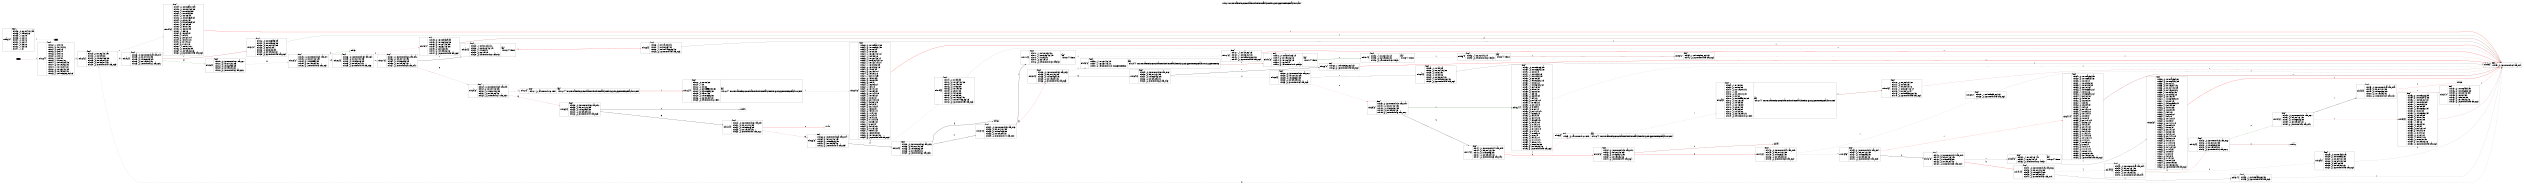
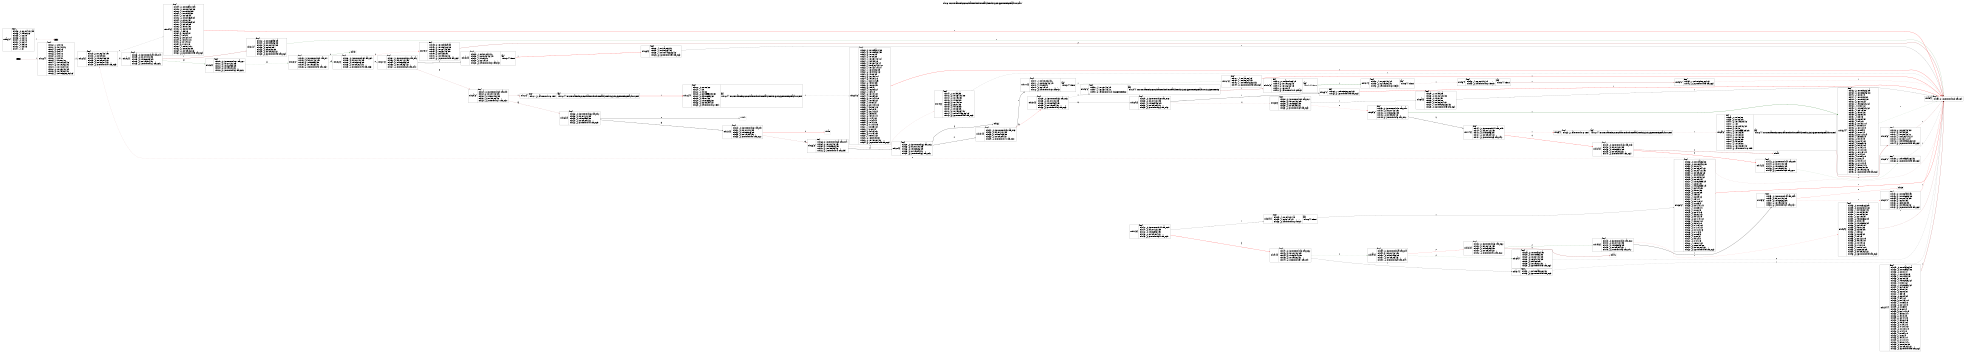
node "0x40145f [25]": removed
